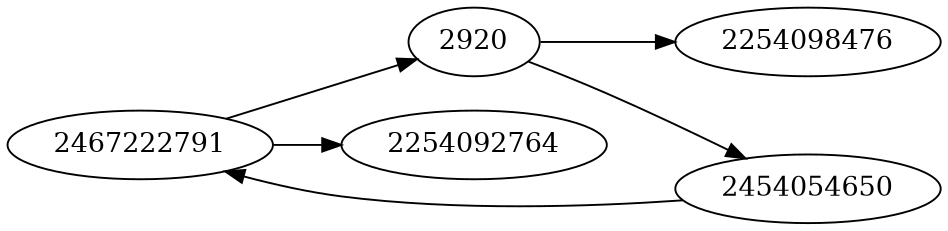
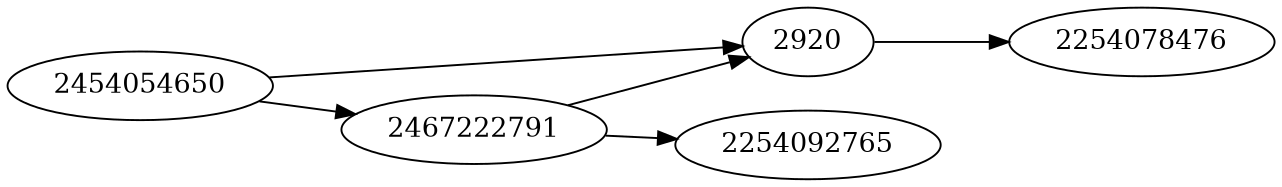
node "2254098476": label "2254098476" -> "2254078476"
edge "2920" -> "2454054650": reversed
node "2254092764": label "2254092764" -> "2254092765"
